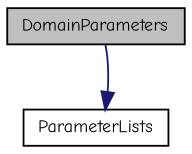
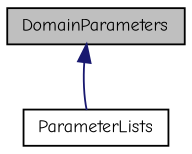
edge "DomainParameters" -> "ParameterLists": reversed
